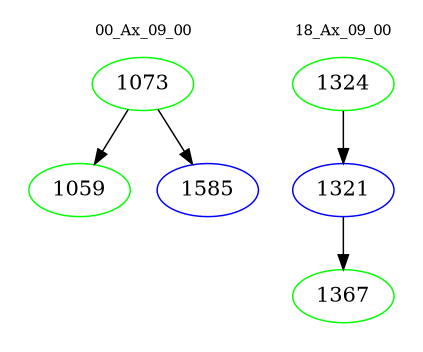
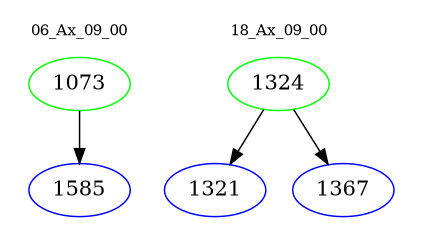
cluster "00_Ax_09_00": label "00_Ax_09_00" -> "06_Ax_09_00"
node "1059": removed
edge "1321" -> "1367": now "1324" -> "1367"
node "1367": color green -> blue
